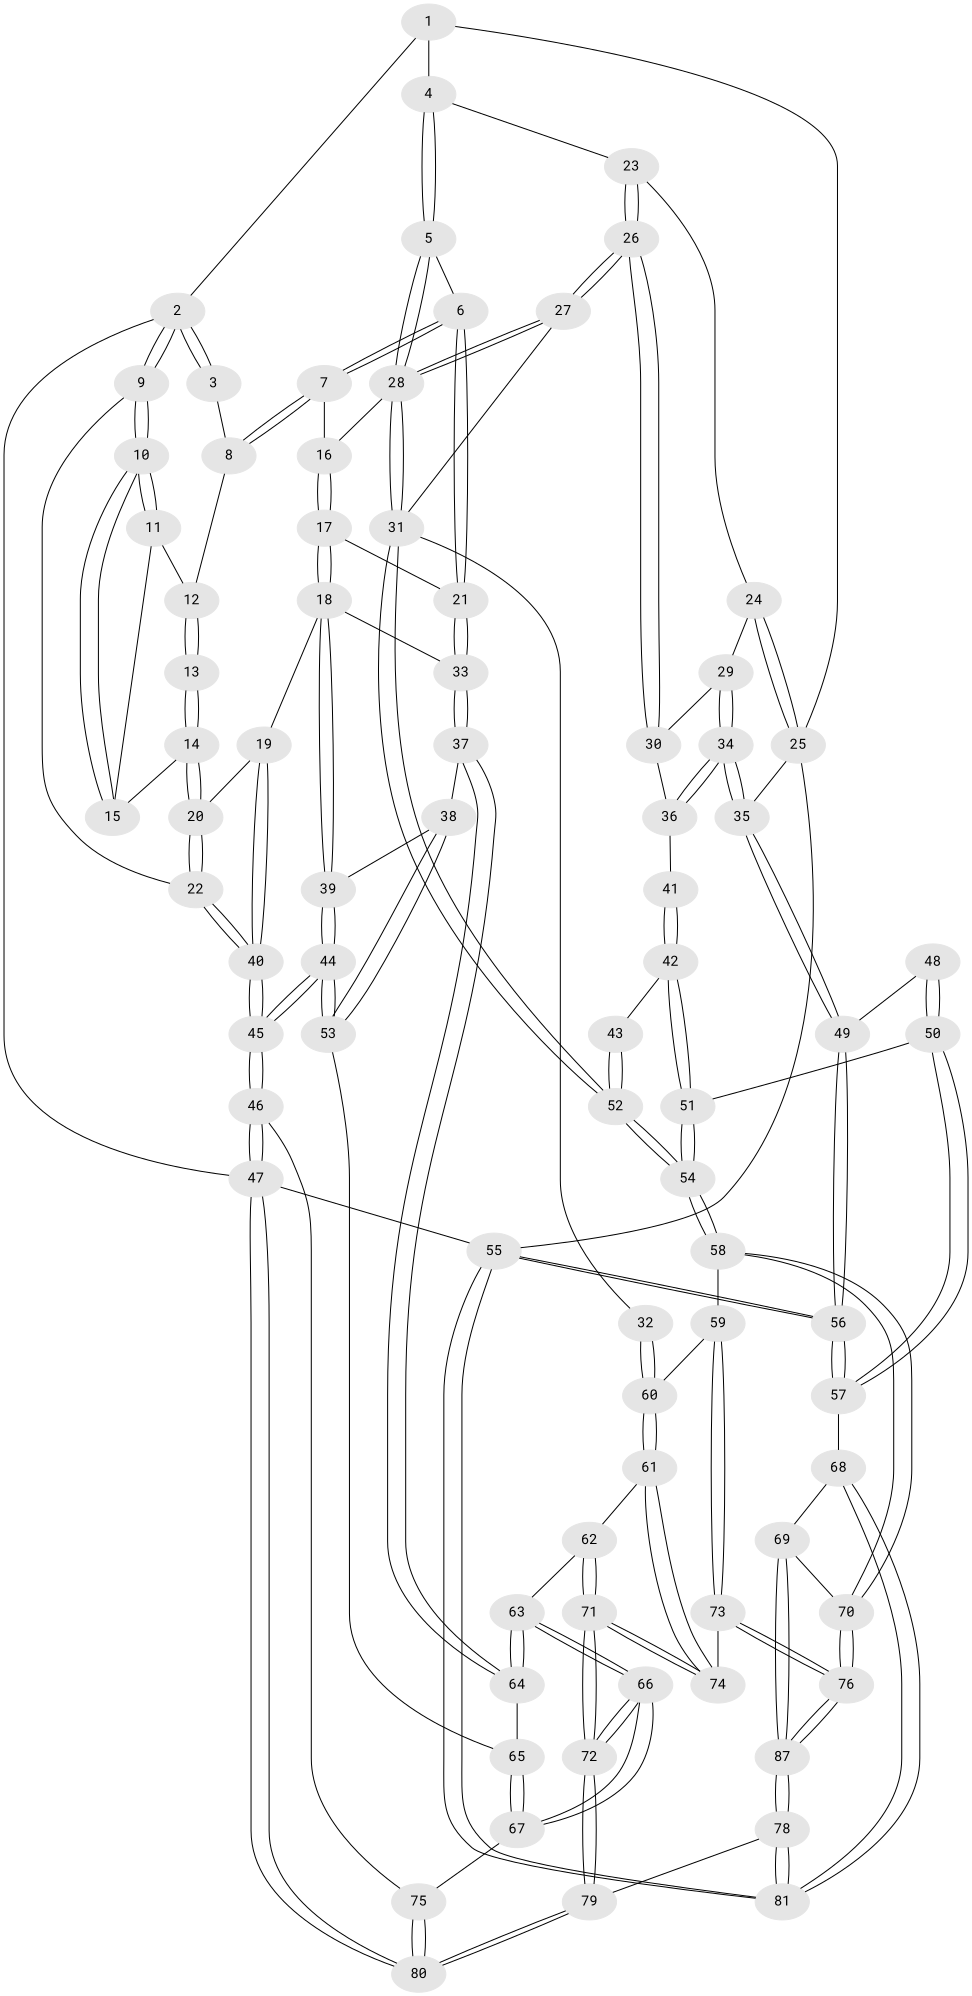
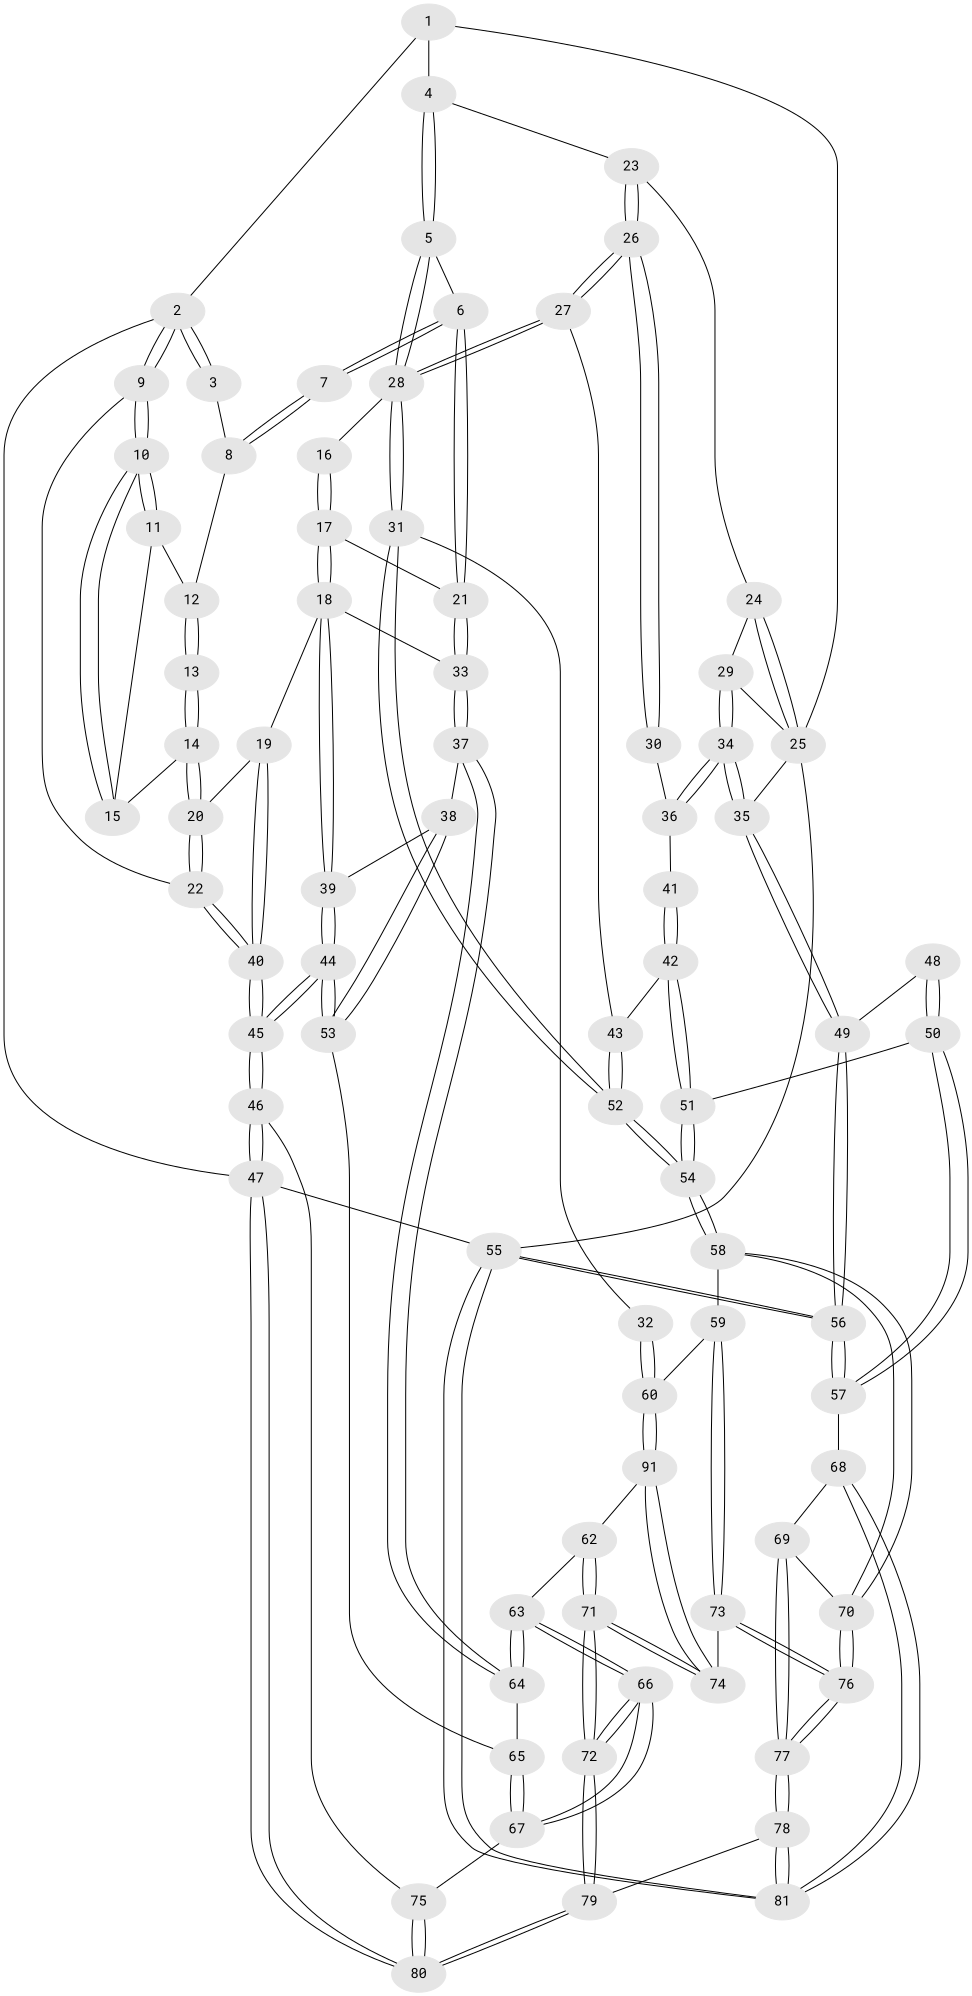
edge "7" -- "16": removed
edge "27" -- "31": now "27" -- "43"
edge "29" -- "30": now "29" -- "25"
node "61": label "61" -> "91"
node "87": label "87" -> "77"
